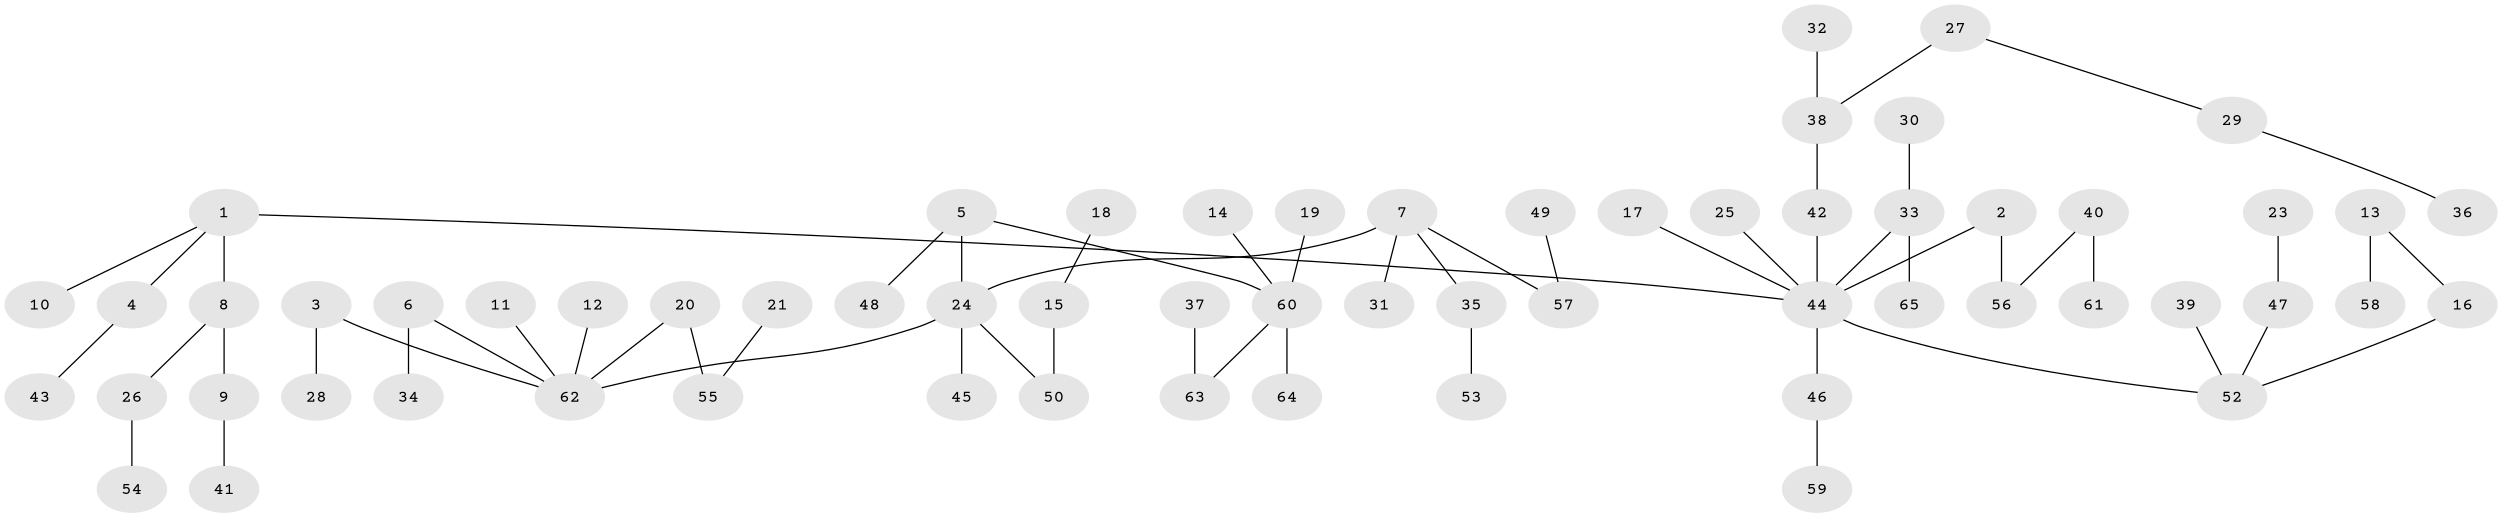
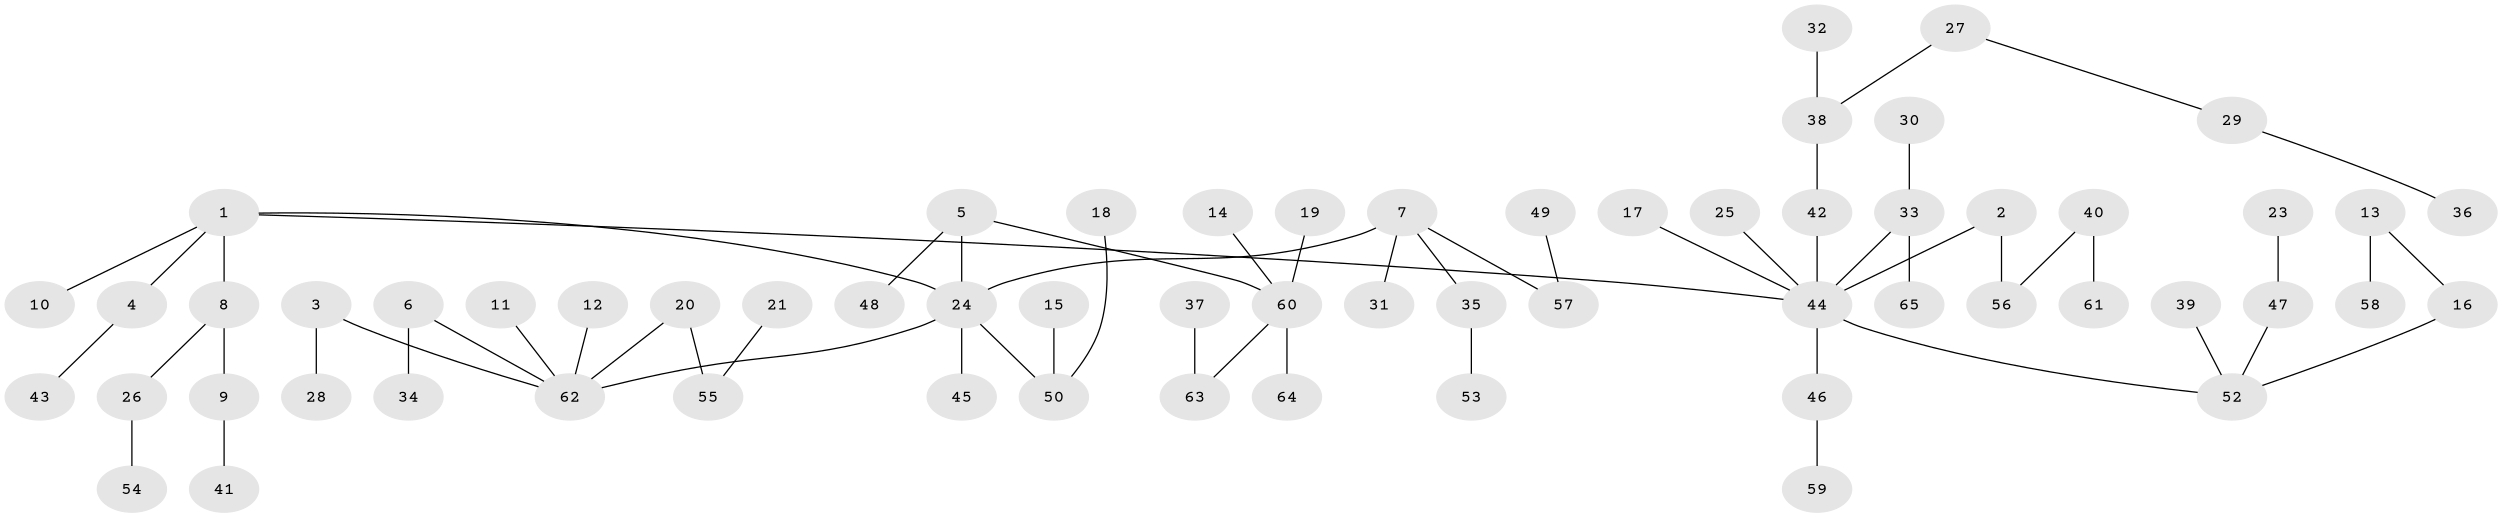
edge "1" -- "24": added
edge "18" -- "15": now "18" -- "50"
